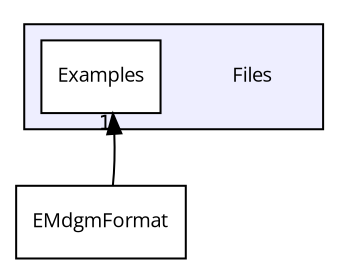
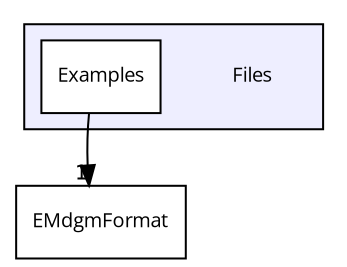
edge "EMdgmFormat" -> "Examples": reversed
